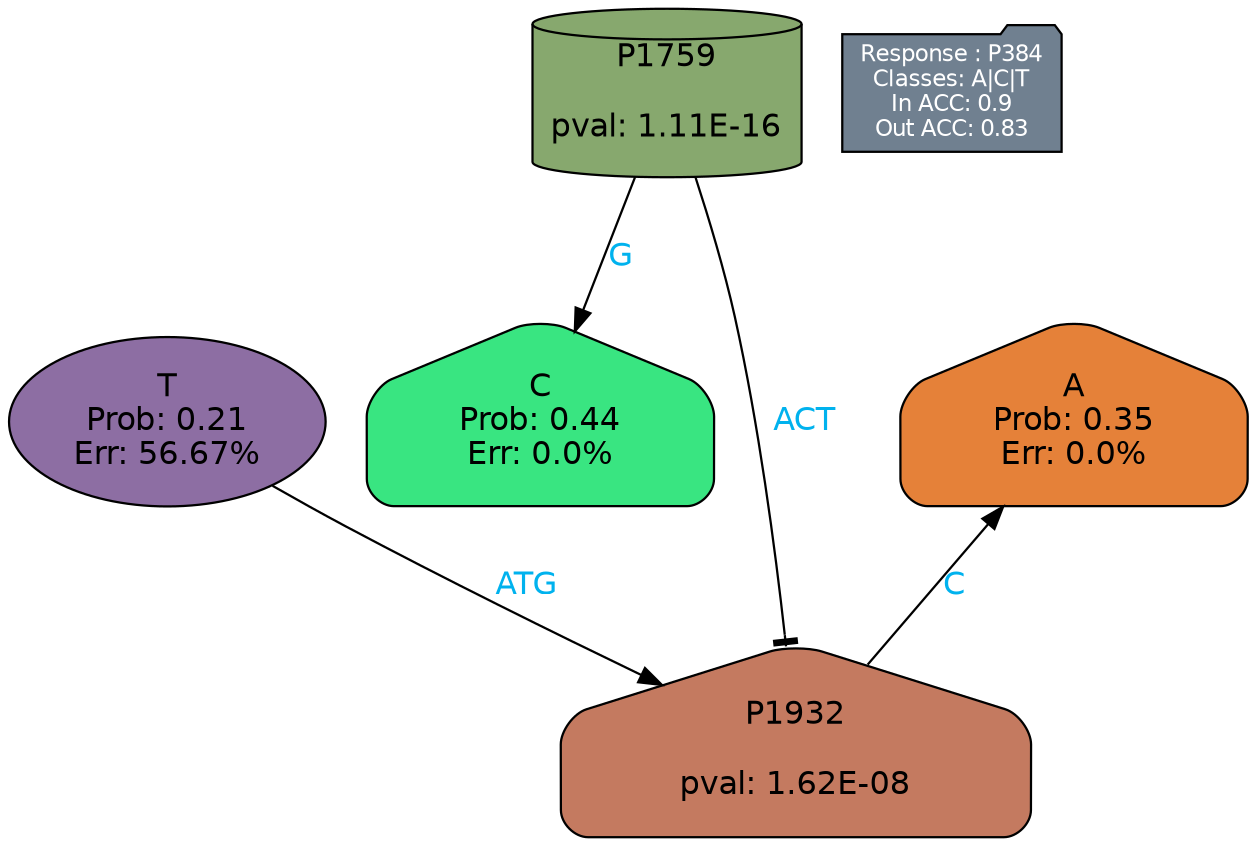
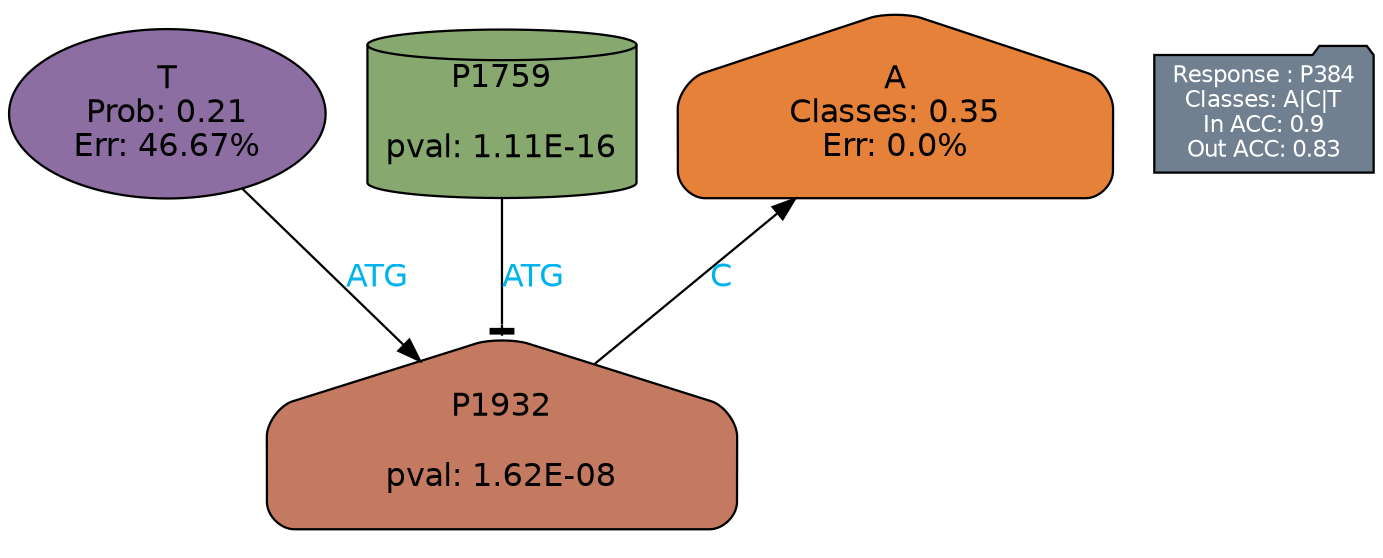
node "T Prob: 0.21 Err: 56.67%": label "T Prob: 0.21 Err: 56.67%" -> "T Prob: 0.21 Err: 46.67%"
node "C Prob: 0.44 Err: 0.0%": removed
edge "P1759 pval: 1.11E-16" -> "P1932 pval: 1.62E-08": label "ACT" -> "ATG"
node "A Prob: 0.35 Err: 0.0%": label "A Prob: 0.35 Err: 0.0%" -> "A Classes: 0.35 Err: 0.0%"
